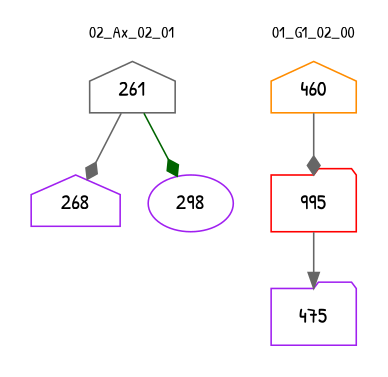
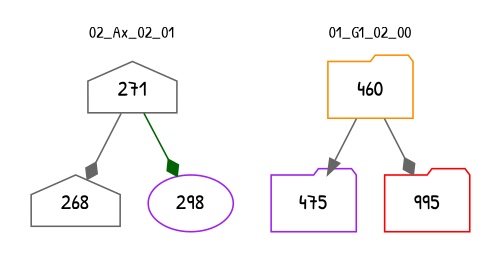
node "261": label "261" -> "271"
node "460": shape house -> folder
node "268": color purple -> gray40
edge "995" -> "475": now "460" -> "475"
